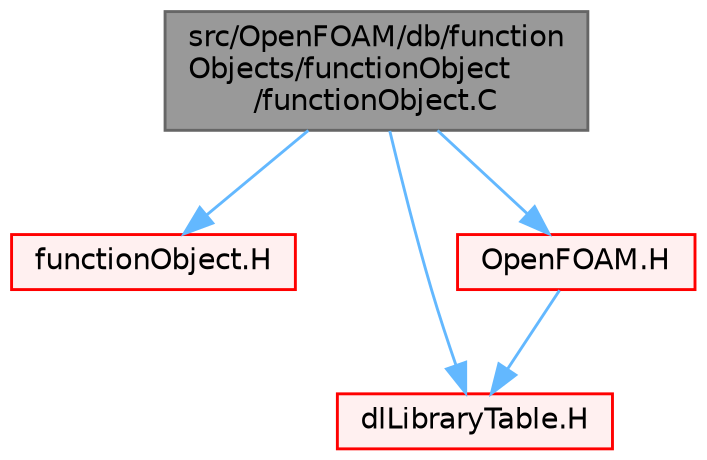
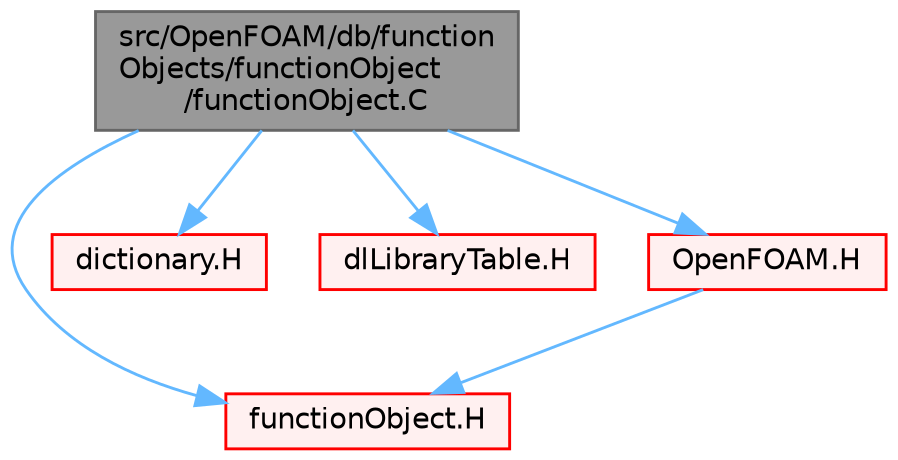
node "dictionary.H": added
edge "OpenFOAM.H" -> "dlLibraryTable.H": now "OpenFOAM.H" -> "functionObject.H"
